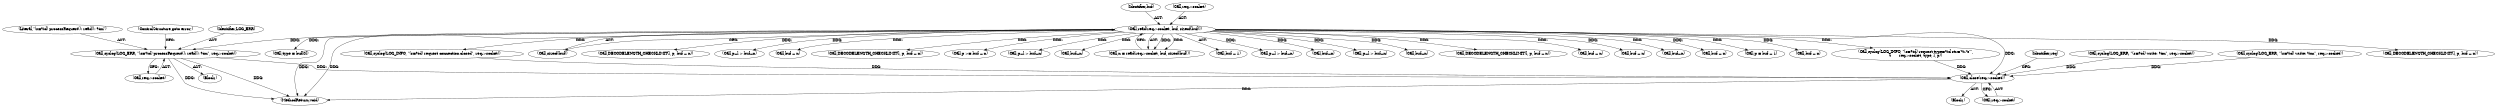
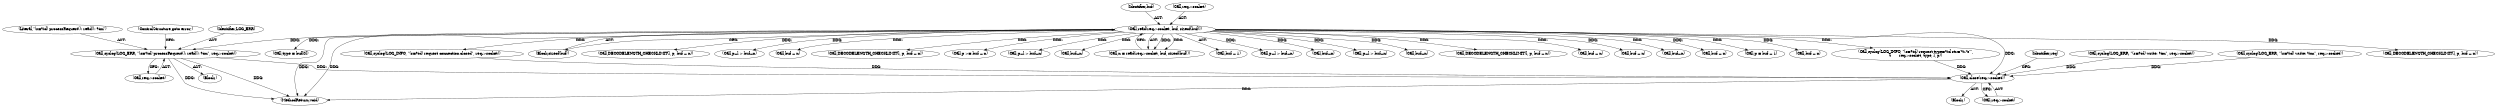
node "(Call,sizeof(buf))": label "(Call,sizeof(buf))" -> "(Block,sizeof(buf))"
